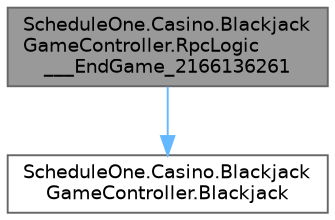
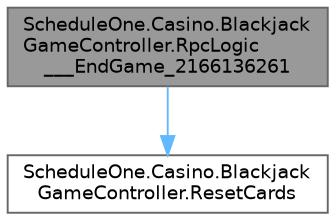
node "ScheduleOne.Casino.Blackjack GameController.Blackjack": label "ScheduleOne.Casino.Blackjack GameController.Blackjack" -> "ScheduleOne.Casino.Blackjack GameController.ResetCards"
